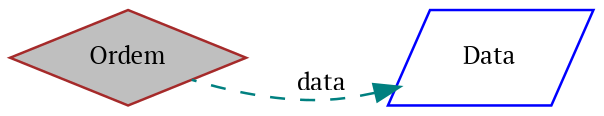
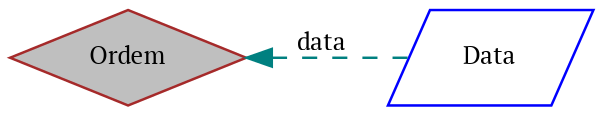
edge "Ordem" -> "Data": reversed
